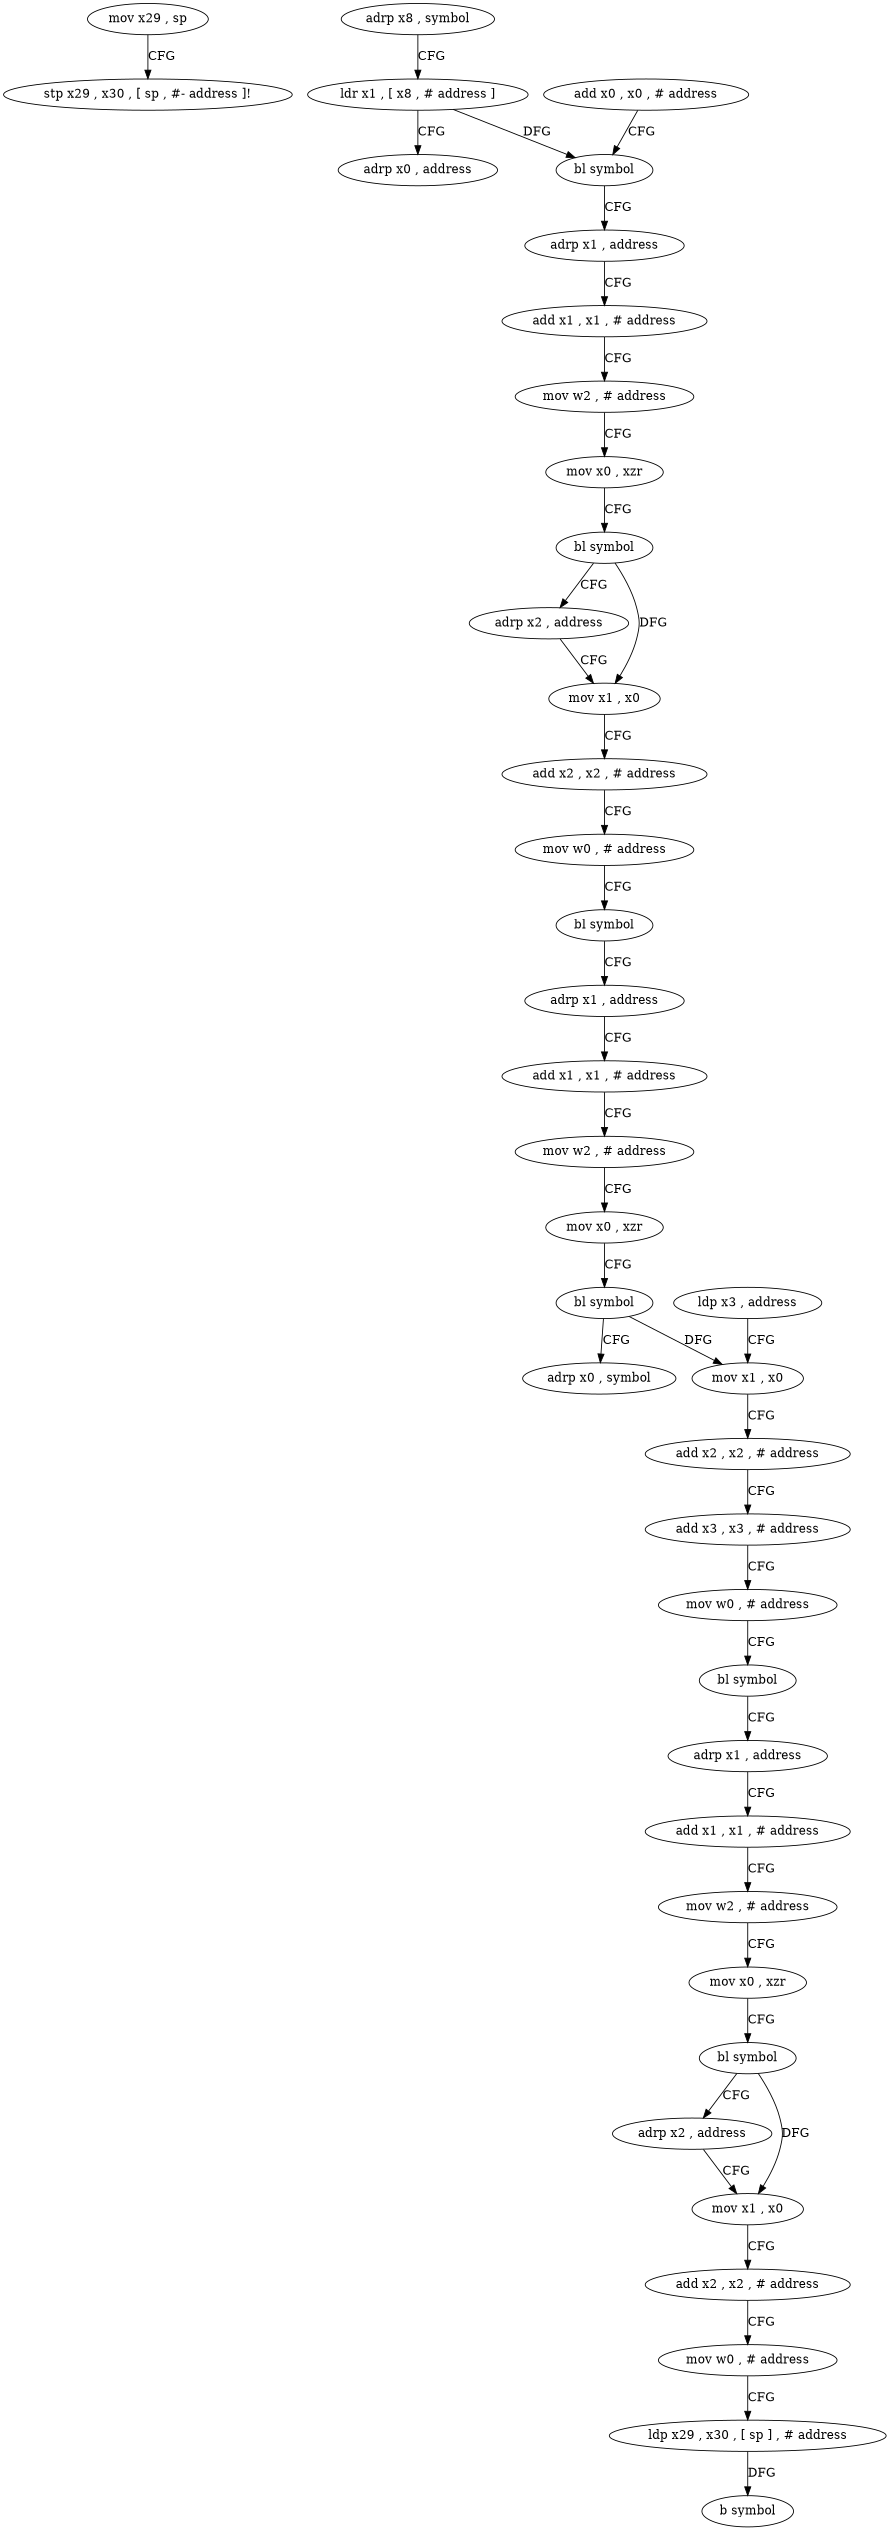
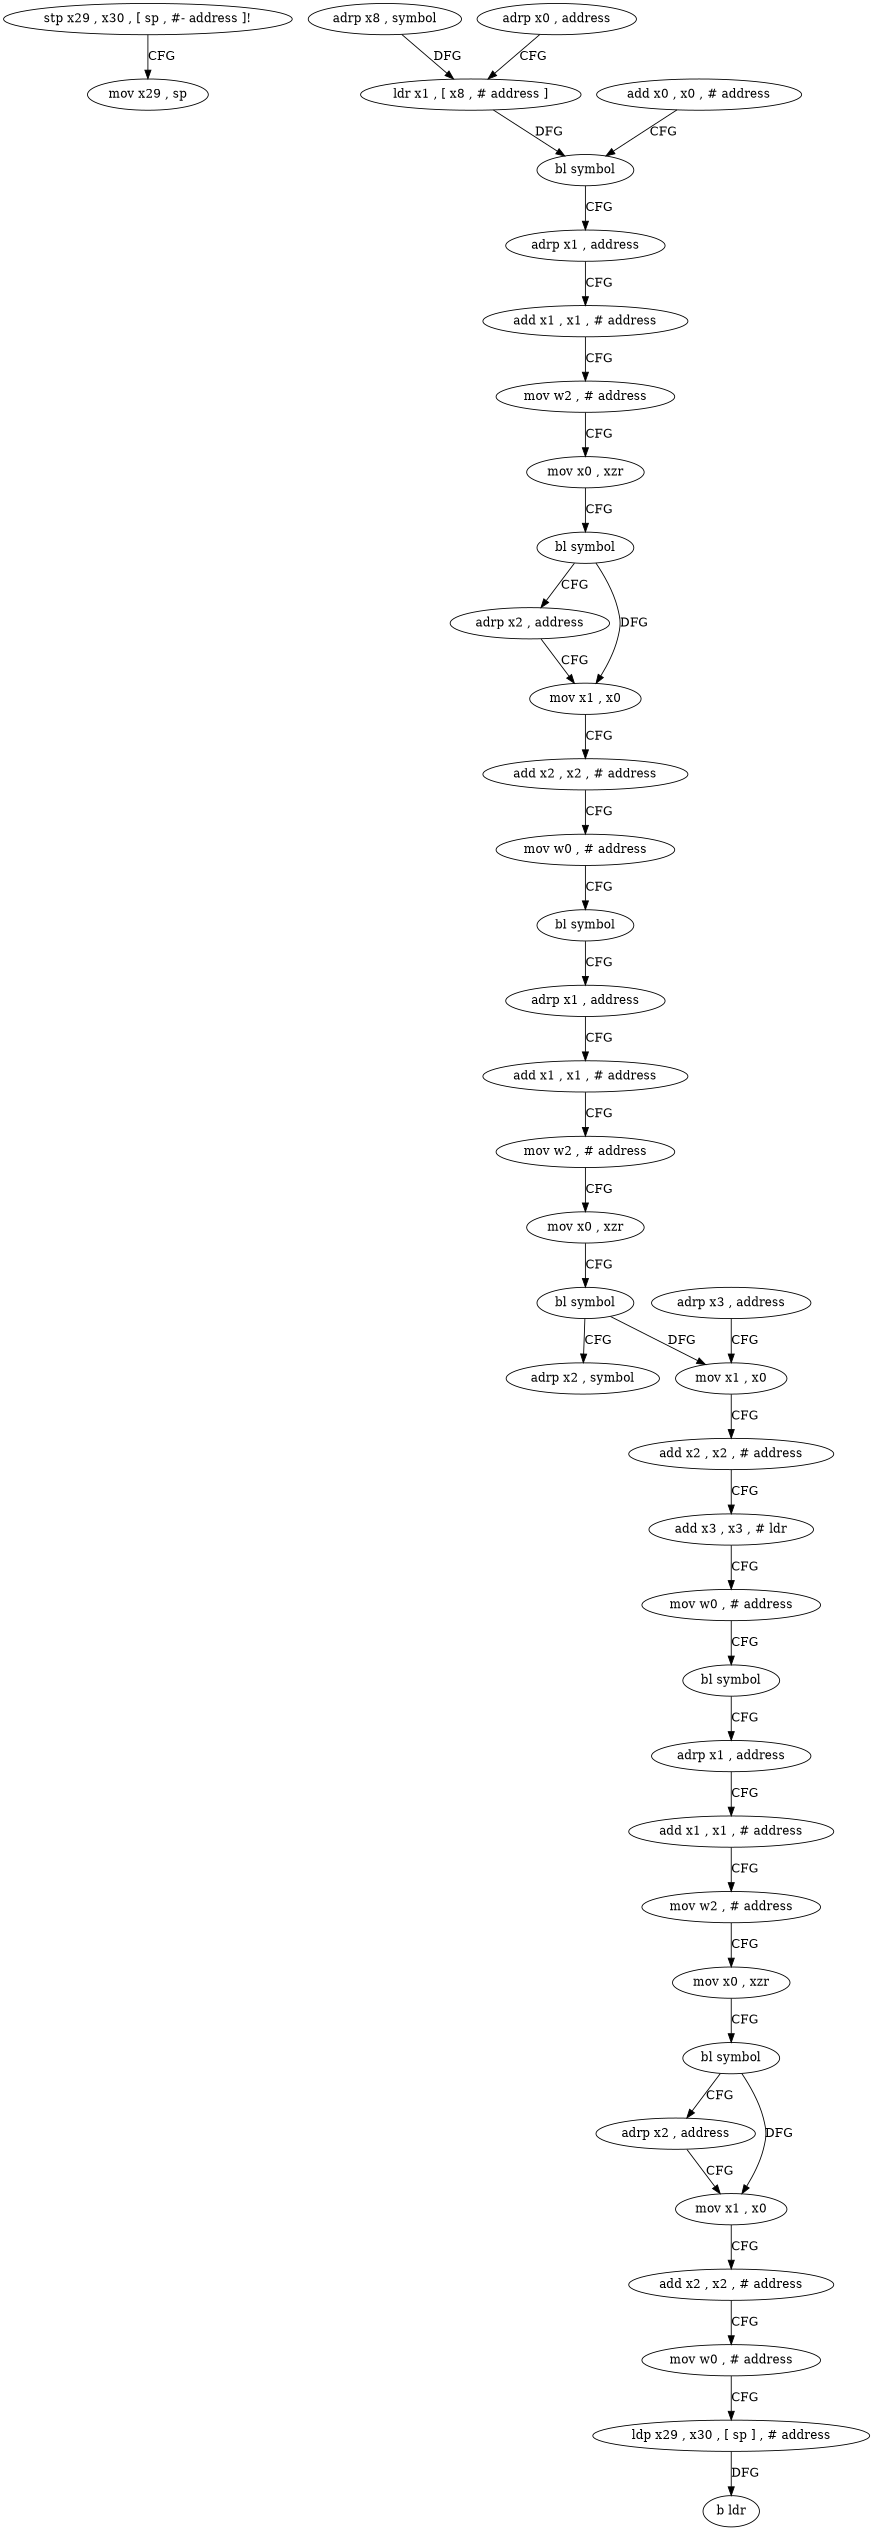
edge "mov x29 , sp" -> "stp x29 , x30 , [ sp , #- address ]!": reversed
edge "adrp x8 , symbol" -> "ldr x1 , [ x8 , # address ]": label "CFG" -> "DFG"
edge "ldr x1 , [ x8 , # address ]" -> "adrp x0 , address": reversed
node "ldp x3 , address": label "ldp x3 , address" -> "adrp x3 , address"
node "adrp x0 , symbol": label "adrp x0 , symbol" -> "adrp x2 , symbol"
node "add x3 , x3 , # address": label "add x3 , x3 , # address" -> "add x3 , x3 , # ldr"
node "b symbol": label "b symbol" -> "b ldr"
